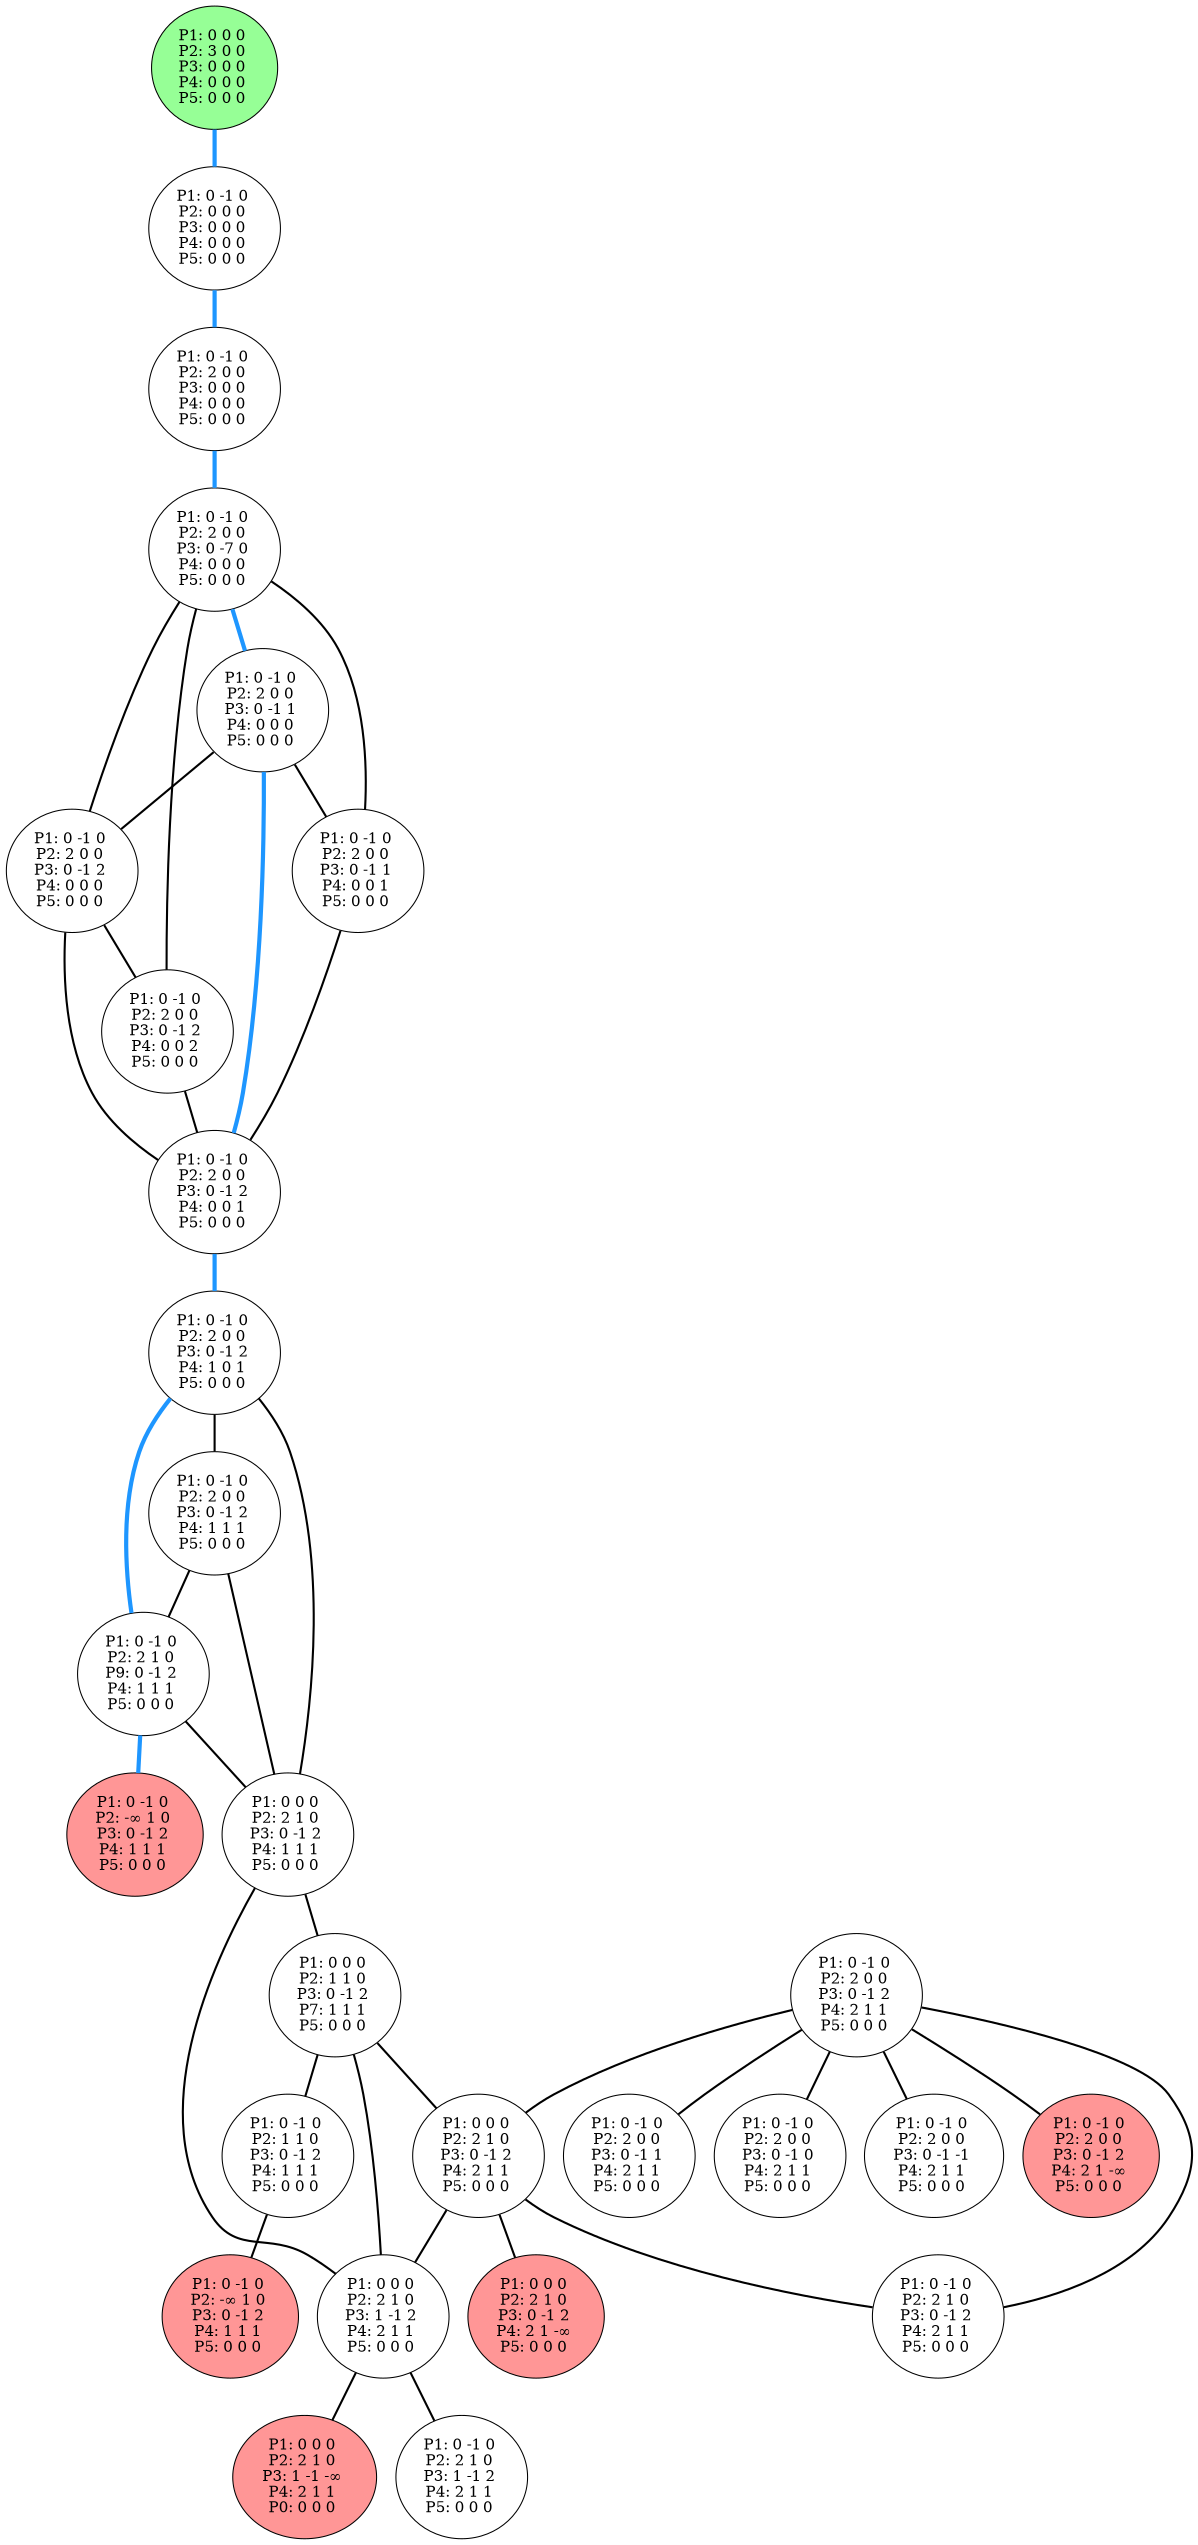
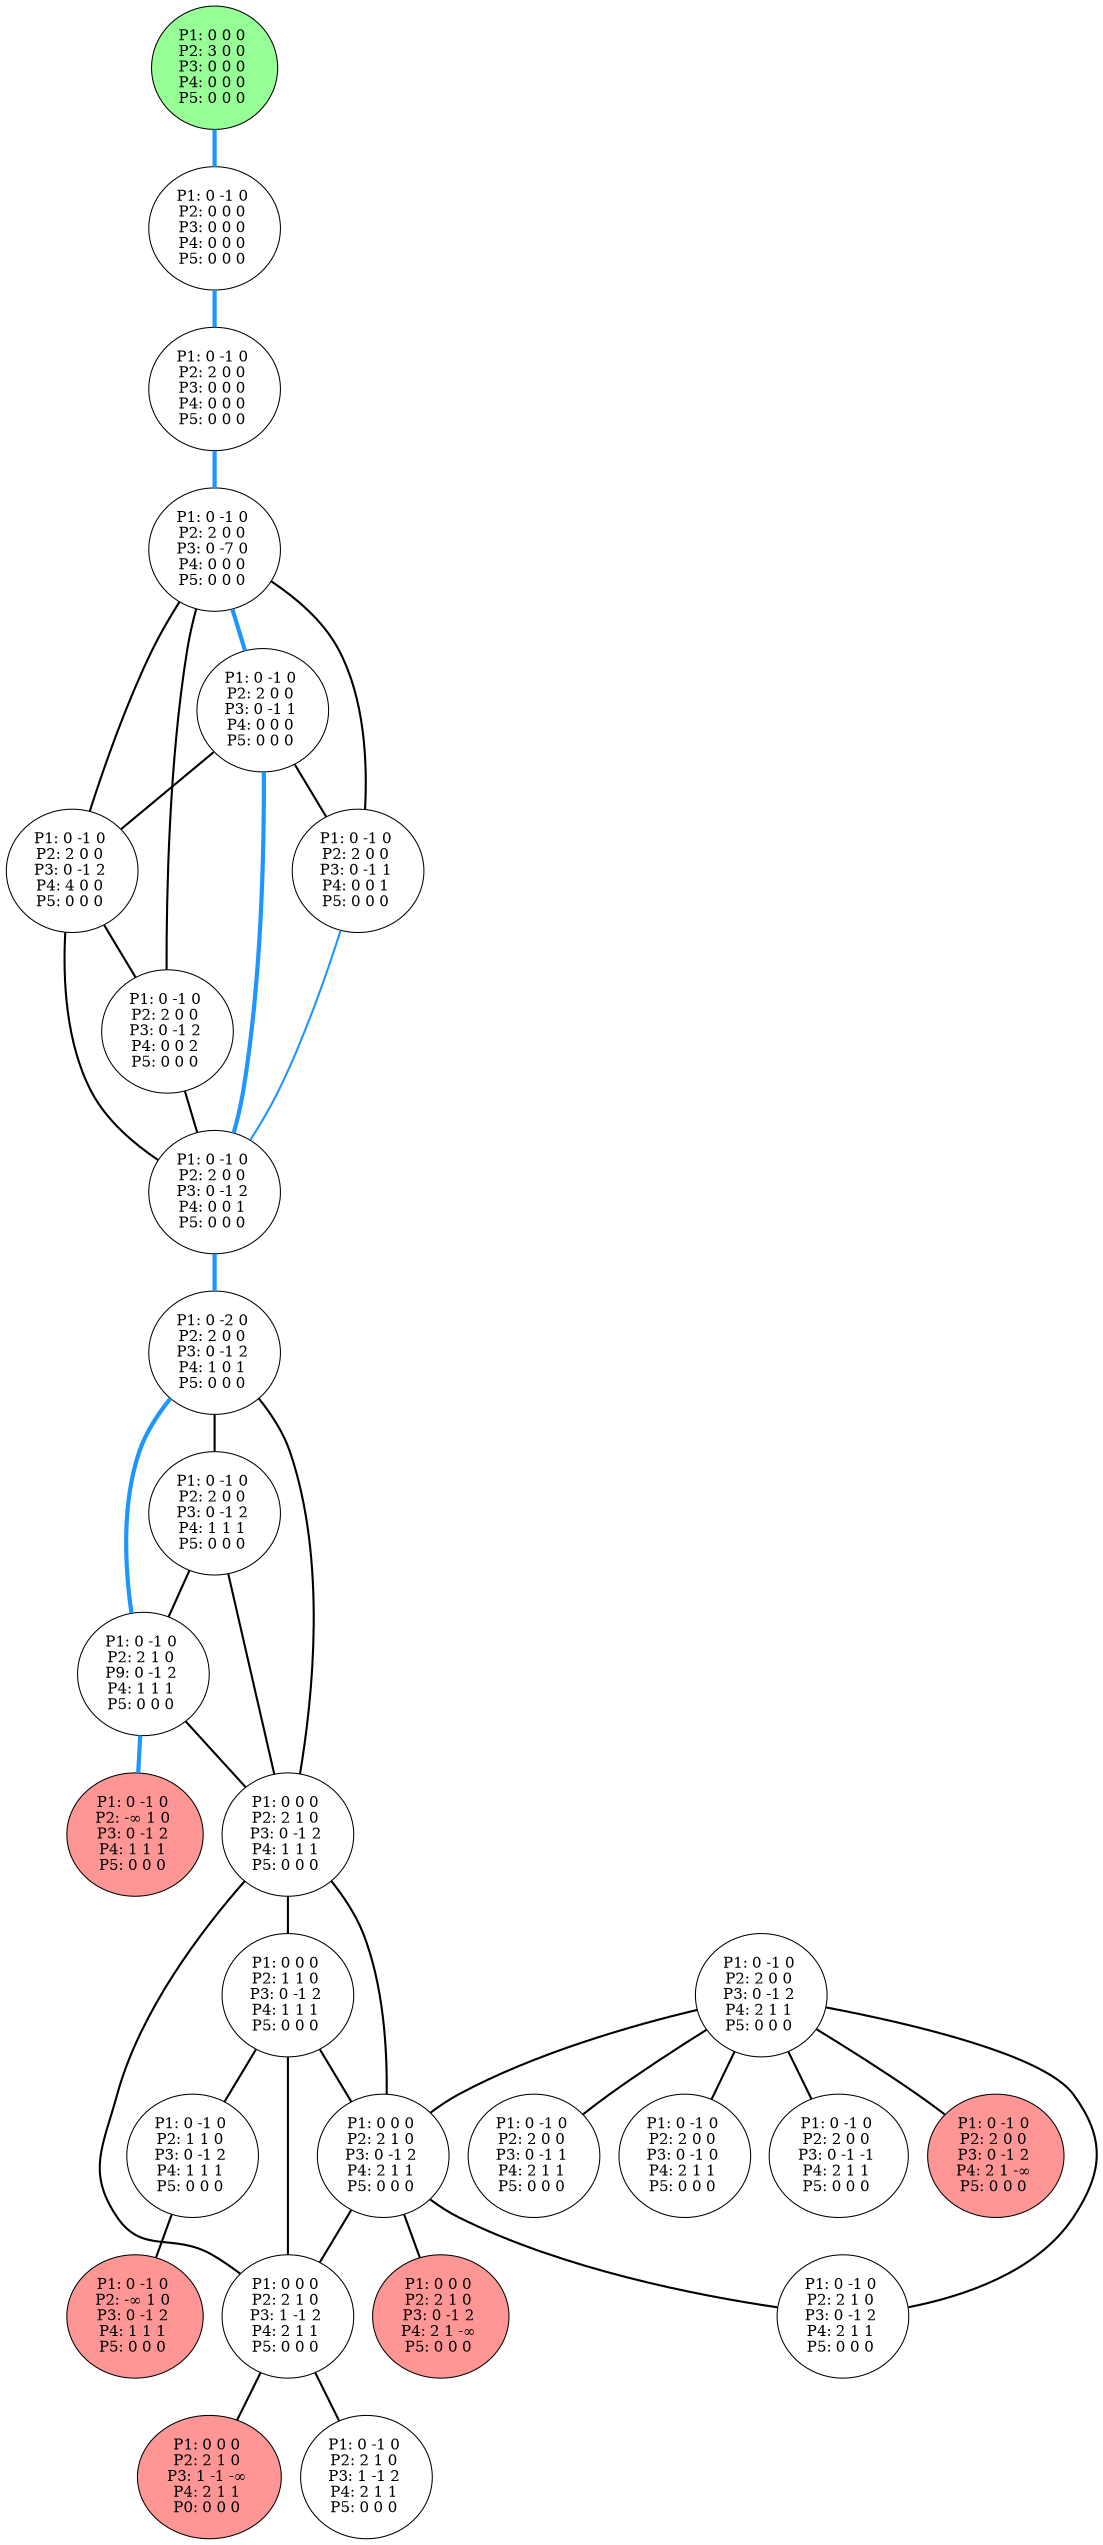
node "P1: 0 -1 0 P2: 2 0 0 P3: 0 -1 2 P4: 0 0 0 P5: 0 0 0": label "P1: 0 -1 0 P2: 2 0 0 P3: 0 -1 2 P4: 0 0 0 P5: 0 0 0" -> "P1: 0 -1 0 P2: 2 0 0 P3: 0 -1 2 P4: 4 0 0 P5: 0 0 0"
edge "P1: 0 -1 0 P2: 2 0 0 P3: 0 -1 1 P4: 0 0 1 P5: 0 0 0" -- "P1: 0 -1 0 P2: 2 0 0 P3: 0 -1 2 P4: 0 0 1 P5: 0 0 0": color black -> #1e96ff
node "P1: 0 -1 0 P2: 2 0 0 P3: 0 -1 2 P4: 1 0 1 P5: 0 0 0": label "P1: 0 -1 0 P2: 2 0 0 P3: 0 -1 2 P4: 1 0 1 P5: 0 0 0" -> "P1: 0 -2 0 P2: 2 0 0 P3: 0 -1 2 P4: 1 0 1 P5: 0 0 0"
edge "P1: 0 0 0 P2: 2 1 0 P3: 0 -1 2 P4: 1 1 1 P5: 0 0 0" -- "P1: 0 0 0 P2: 2 1 0 P3: 0 -1 2 P4: 2 1 1 P5: 0 0 0": added
node "P1: 0 0 0 P2: 1 1 0 P3: 0 -1 2 P7: 1 1 1 P5: 0 0 0": label "P1: 0 0 0 P2: 1 1 0 P3: 0 -1 2 P7: 1 1 1 P5: 0 0 0" -> "P1: 0 0 0 P2: 1 1 0 P3: 0 -1 2 P4: 1 1 1 P5: 0 0 0"
